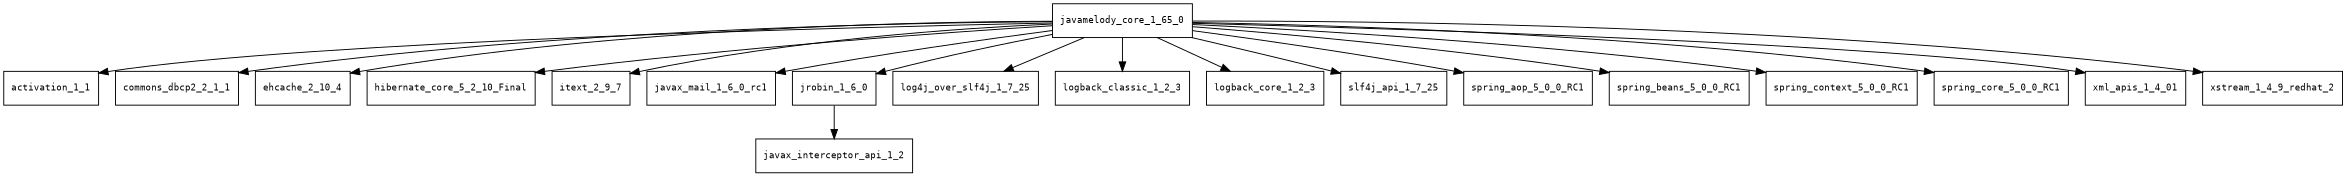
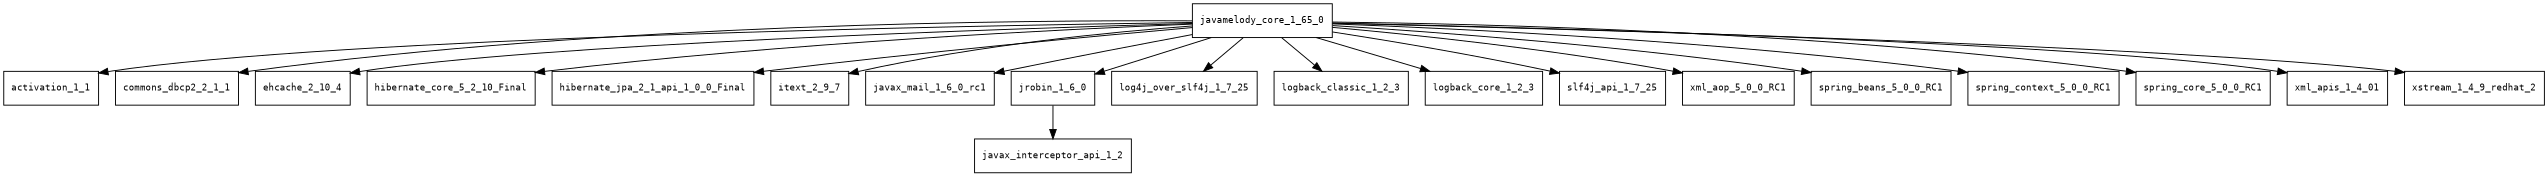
node "hibernate_jpa_2_1_api_1_0_0_Final": added
node "spring_aop_5_0_0_RC1": label "spring_aop_5_0_0_RC1" -> "xml_aop_5_0_0_RC1"
